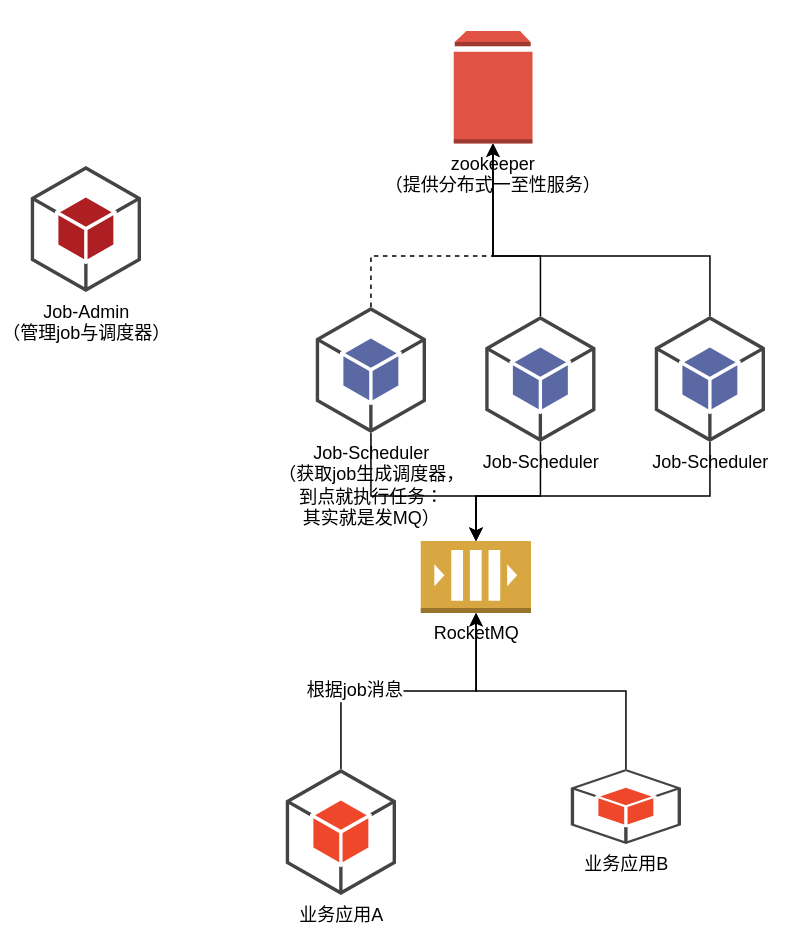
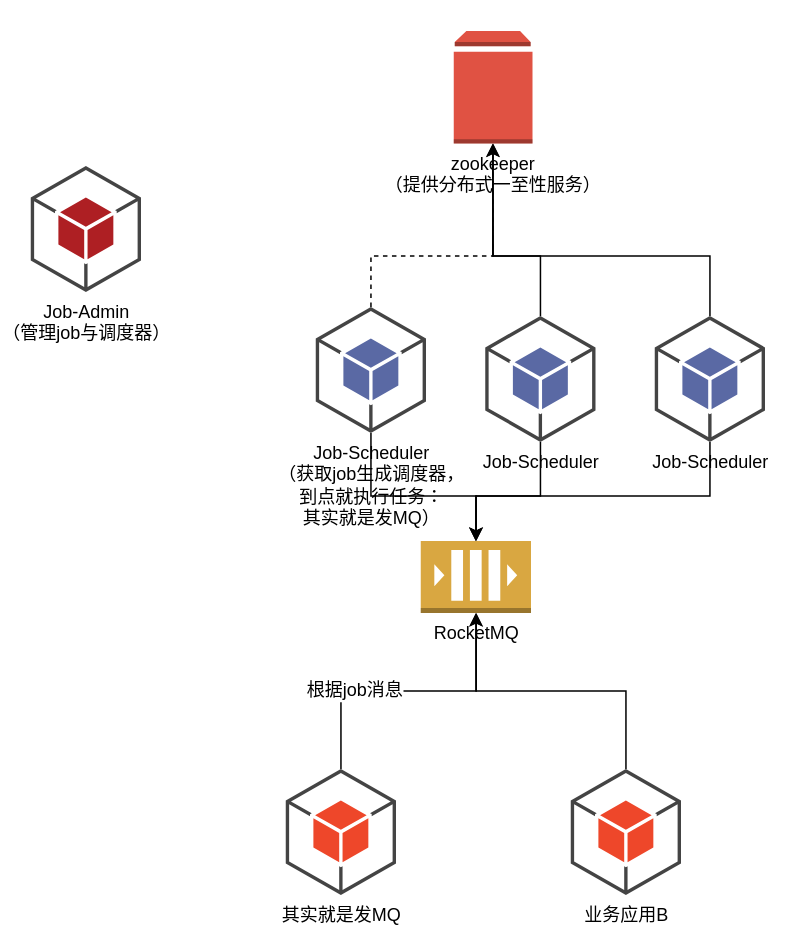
node "业务应用B": size 110x75 -> 110x126
node "业务应用A": label "业务应用A" -> "其实就是发MQ"
